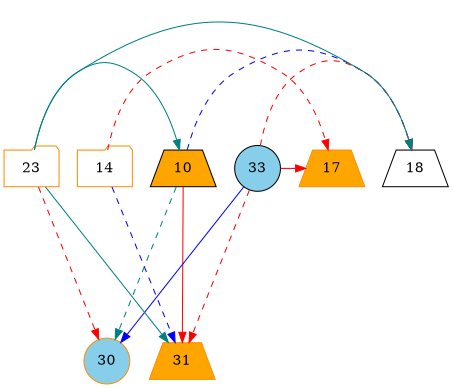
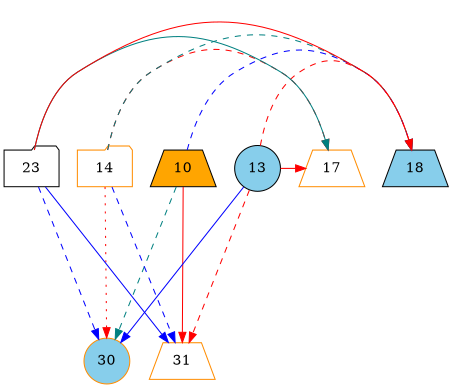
edge "23" -> "18": color teal -> red
edge "14" -> "18": added
edge "23" -> "10": now "23" -> "17"
node "23": color darkorange -> black
node "33": label "33" -> "13"
node "17": fillcolor orange -> white
node "18": fillcolor white -> skyblue
edge "14" -> "30": added
edge "23" -> "30": color red -> blue
edge "23" -> "31": color teal -> blue
node "31": fillcolor orange -> white
